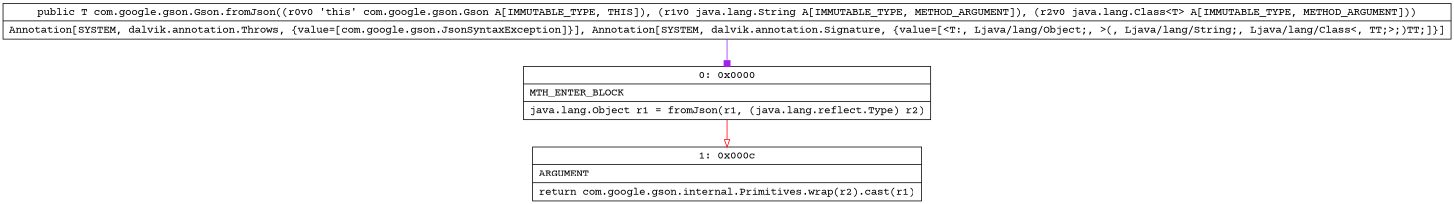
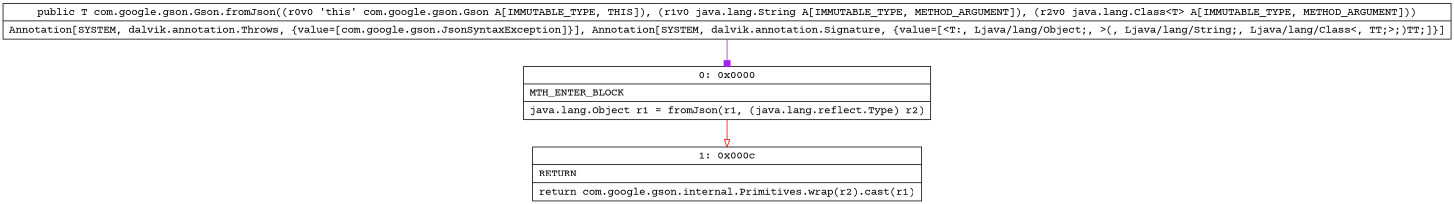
node "1: 0x000c": text "ARGUMENT" -> "RETURN"
